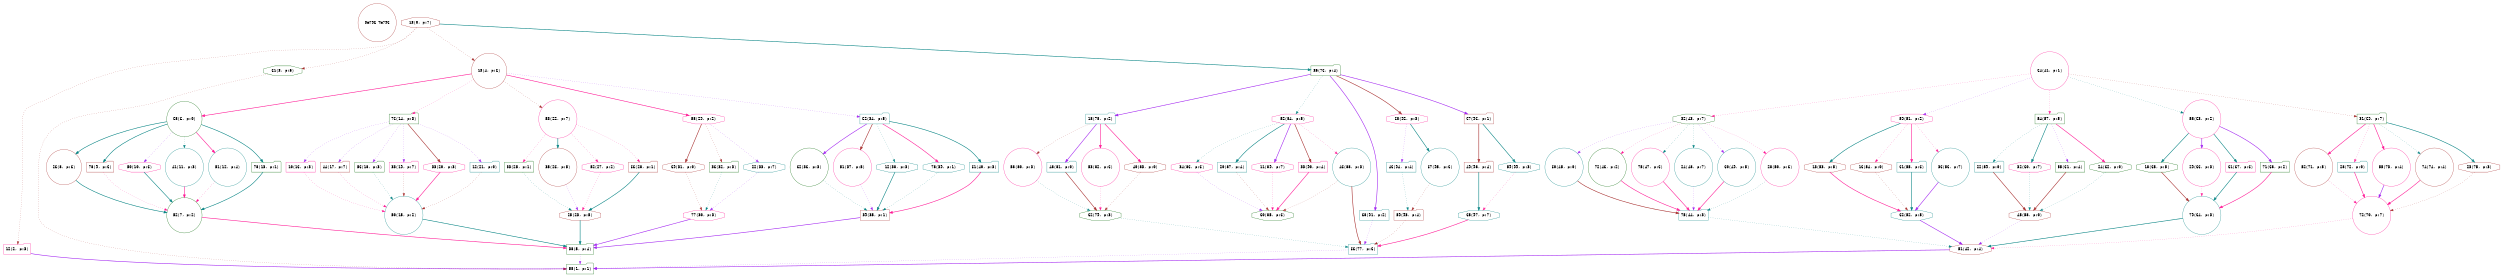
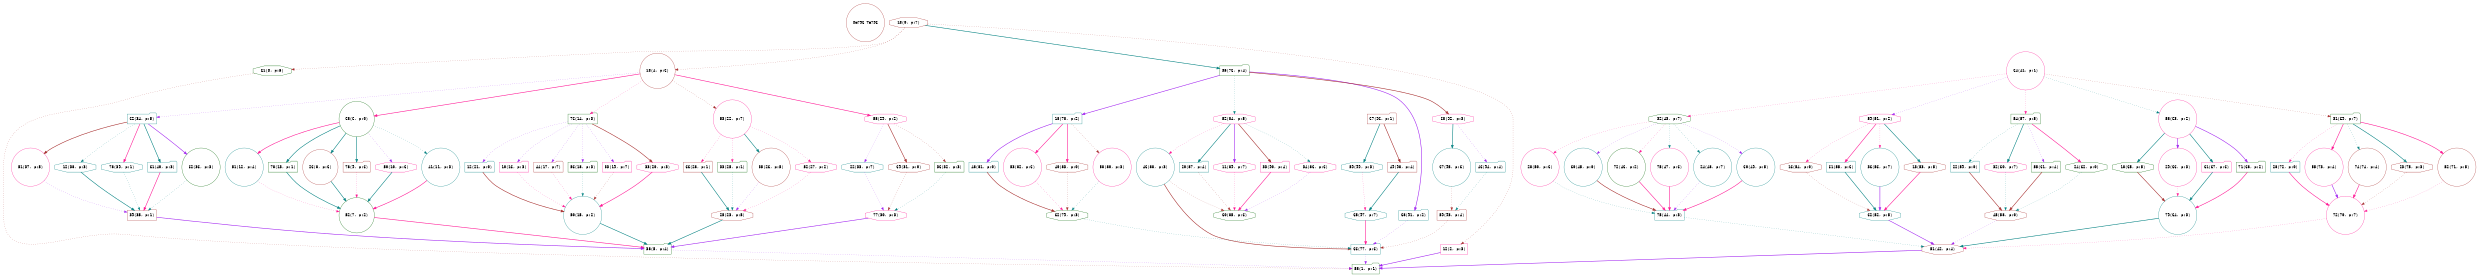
edge "35(76, p:4)" -> "67(96, p:1)": removed
edge "12(21, p:0)" -> "50(15, p:2)": style dotted -> bold
